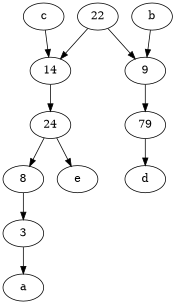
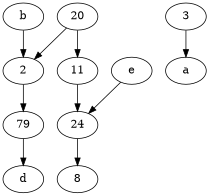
node "c": removed
node "22": label "22" -> "20"
node "14": label "14" -> "11"
node "9": label "9" -> "2"
edge "24" -> "e": reversed
edge "8" -> "3": removed
